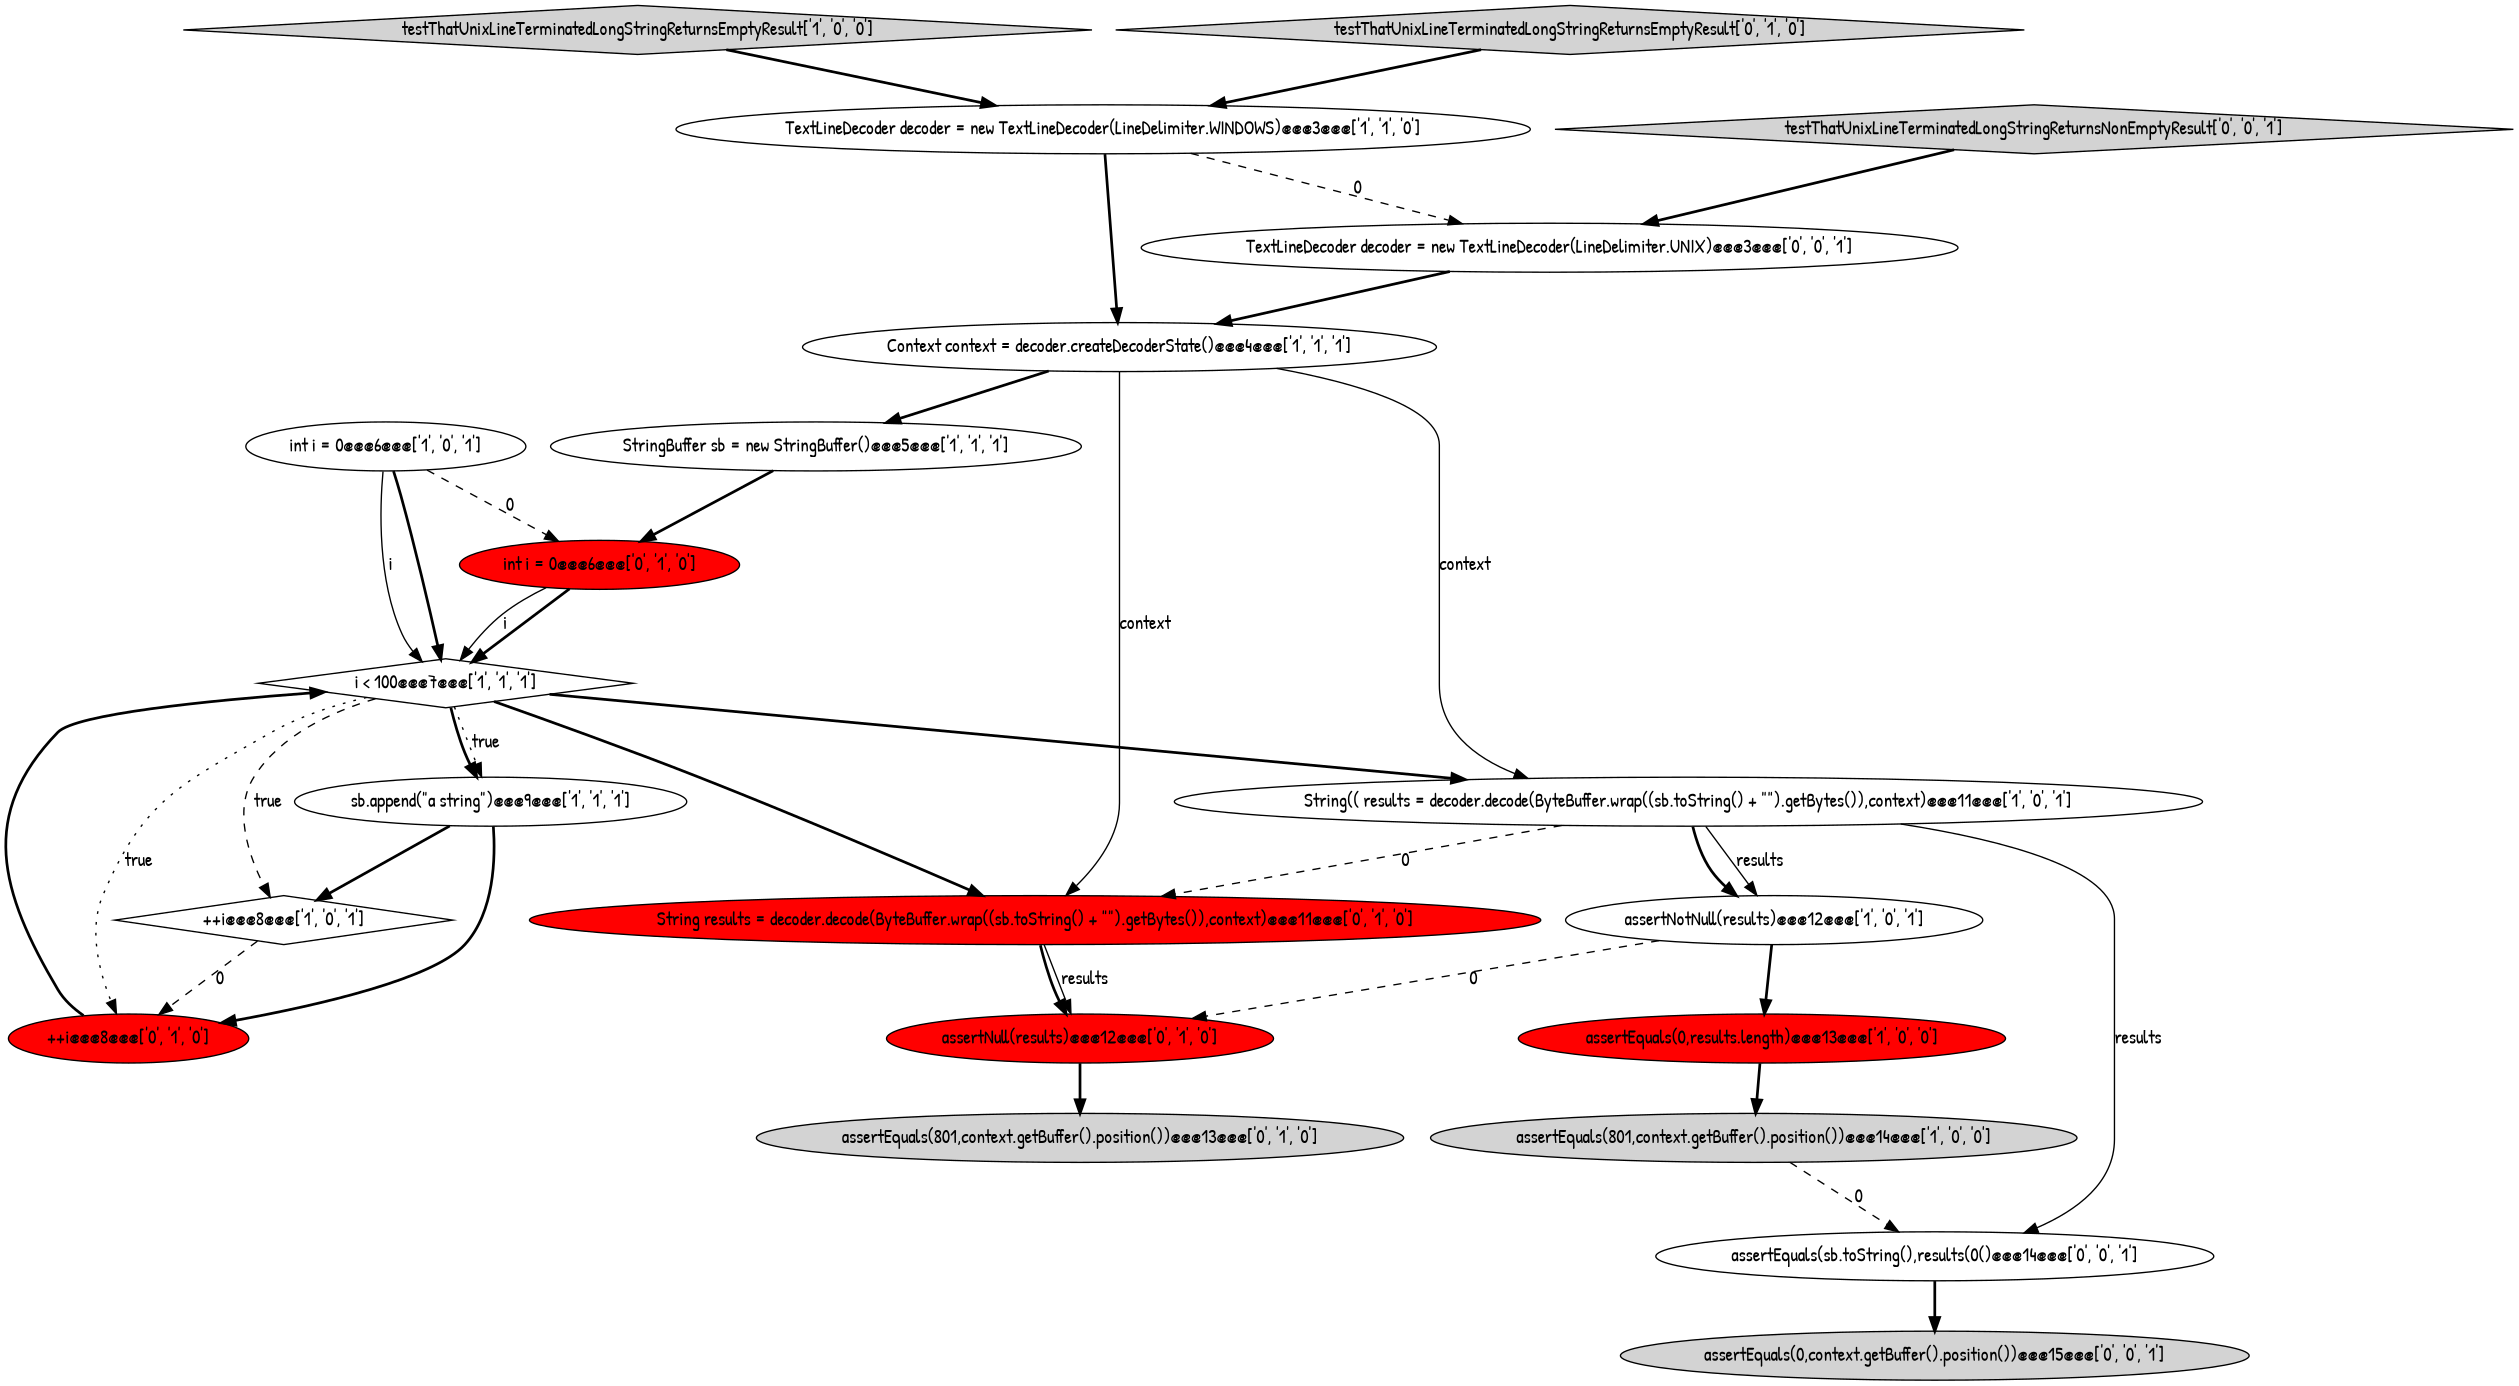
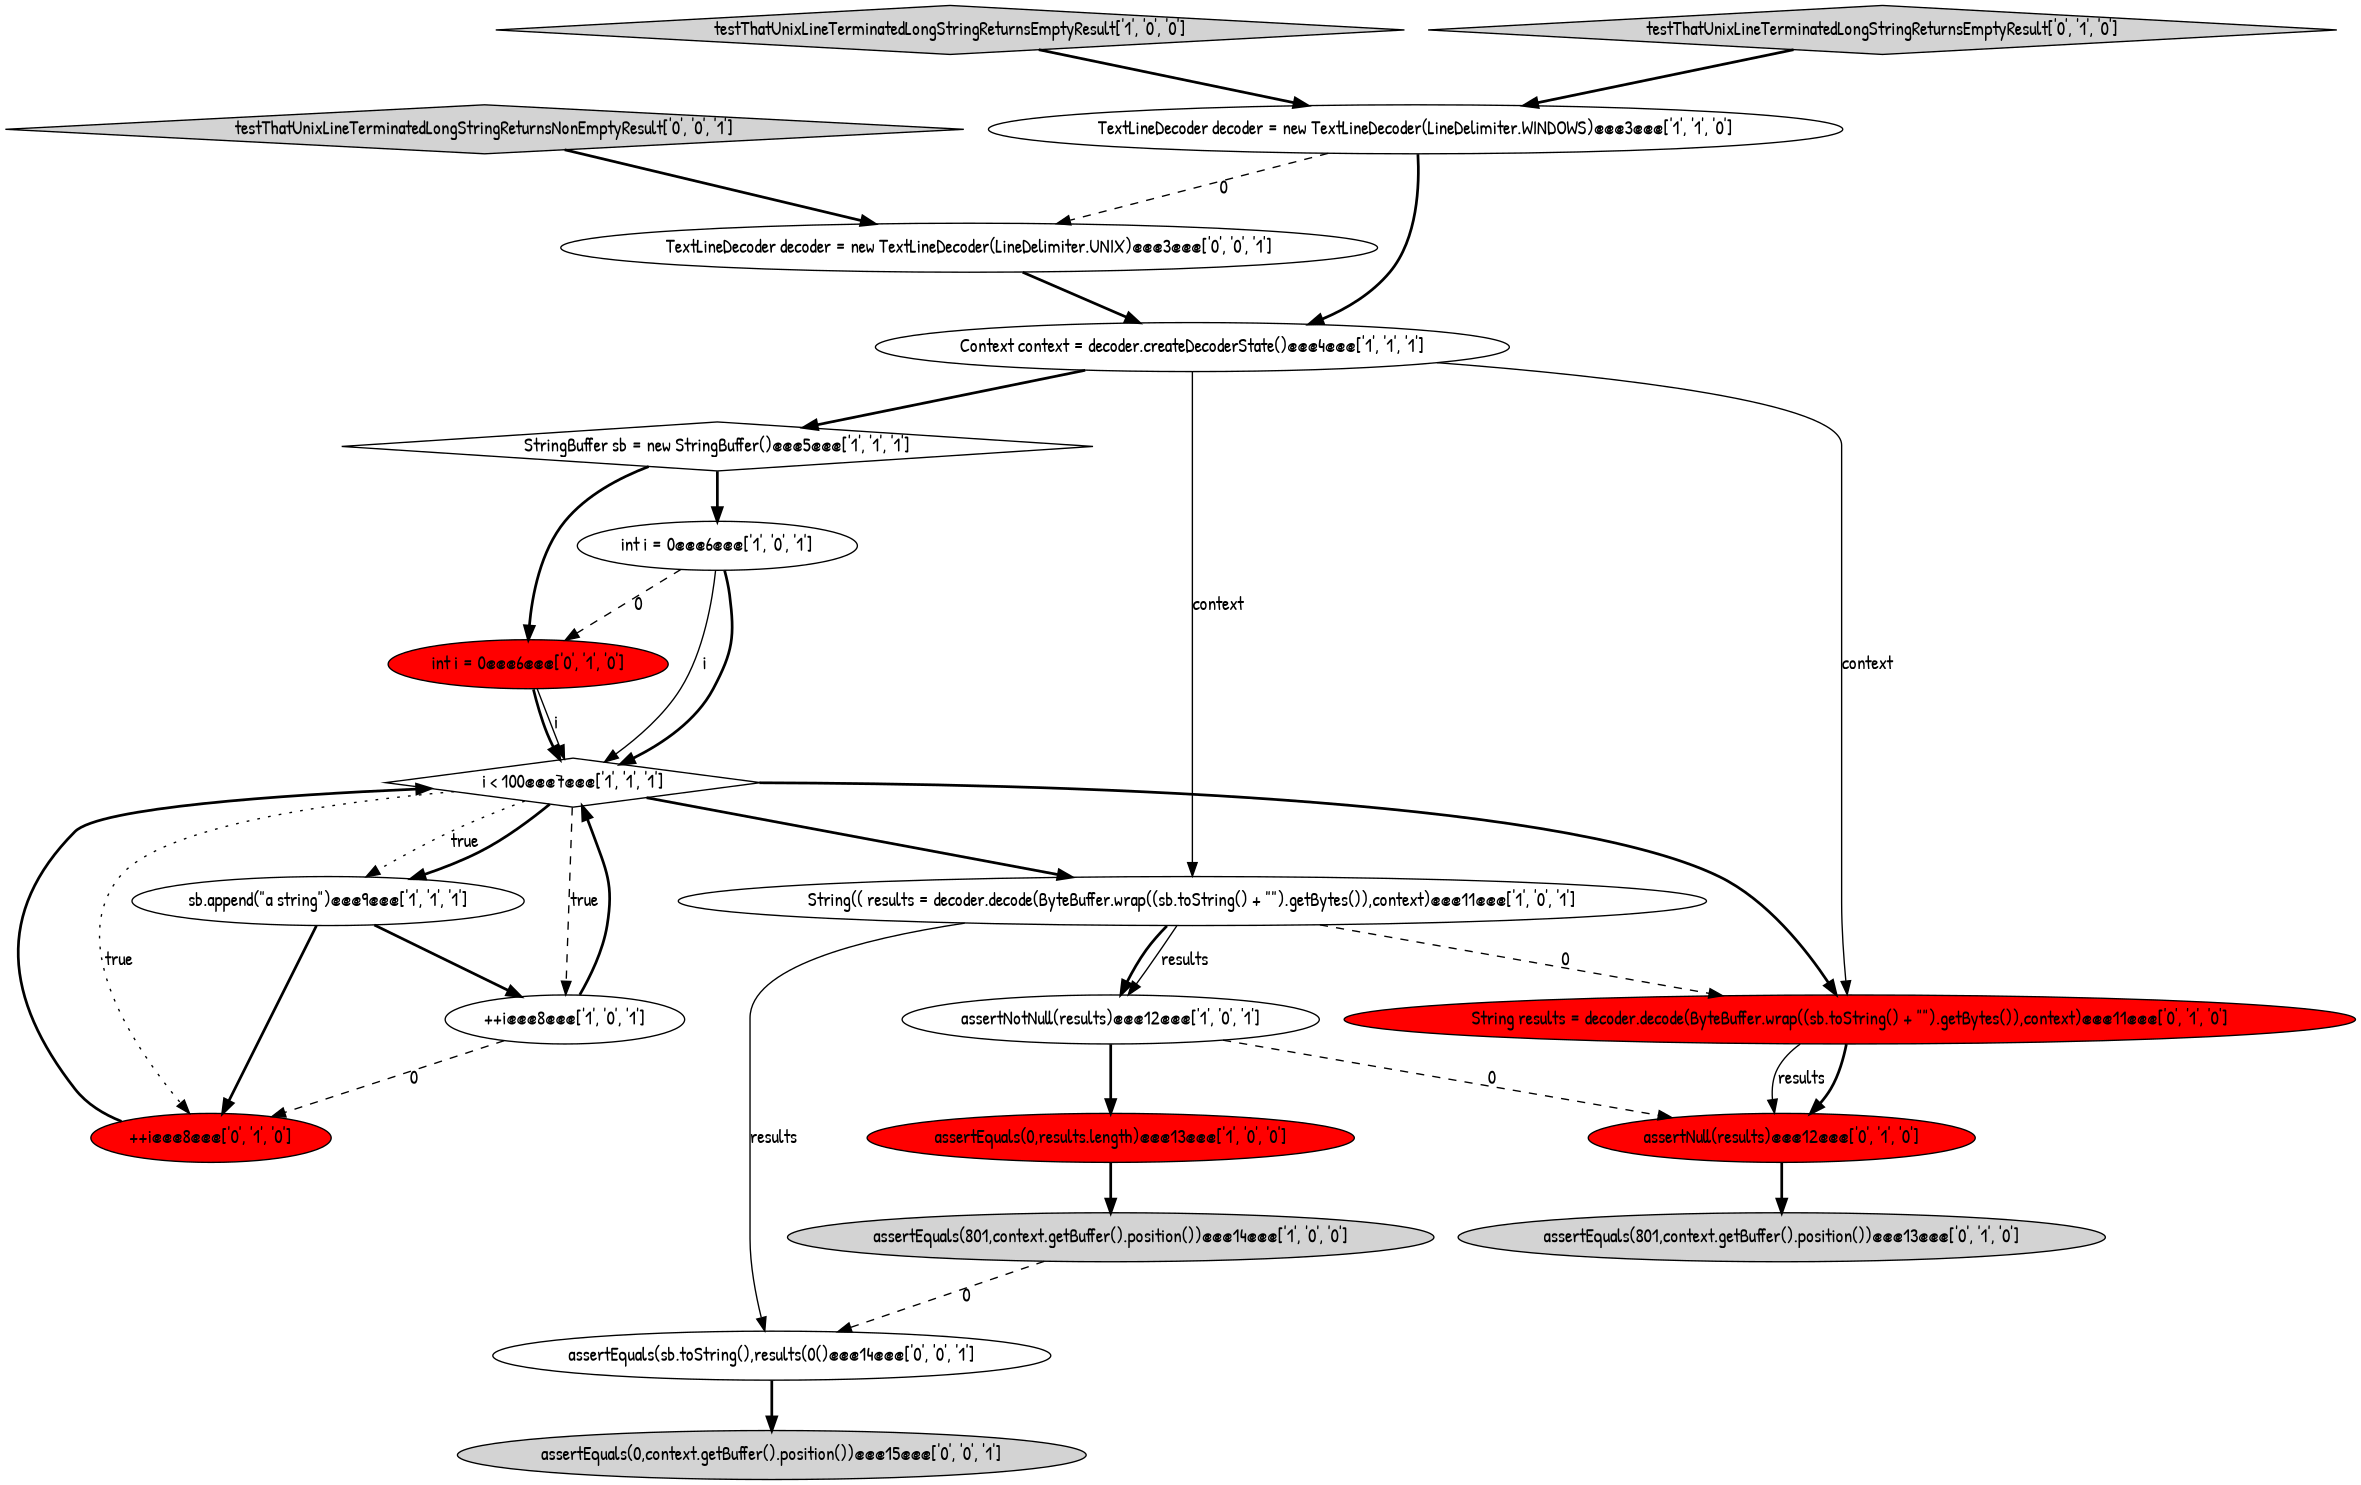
node "StringBuffer sb = new StringBuffer()@@@5@@@['1', '1', '1']": shape ellipse -> diamond
edge "StringBuffer sb = new StringBuffer()@@@5@@@['1', '1', '1']" -> "int i = 0@@@6@@@['1', '0', '1']": added
edge "++i@@@8@@@['1', '0', '1']" -> "i < 100@@@7@@@['1', '1', '1']": added
node "++i@@@8@@@['1', '0', '1']": shape diamond -> ellipse
